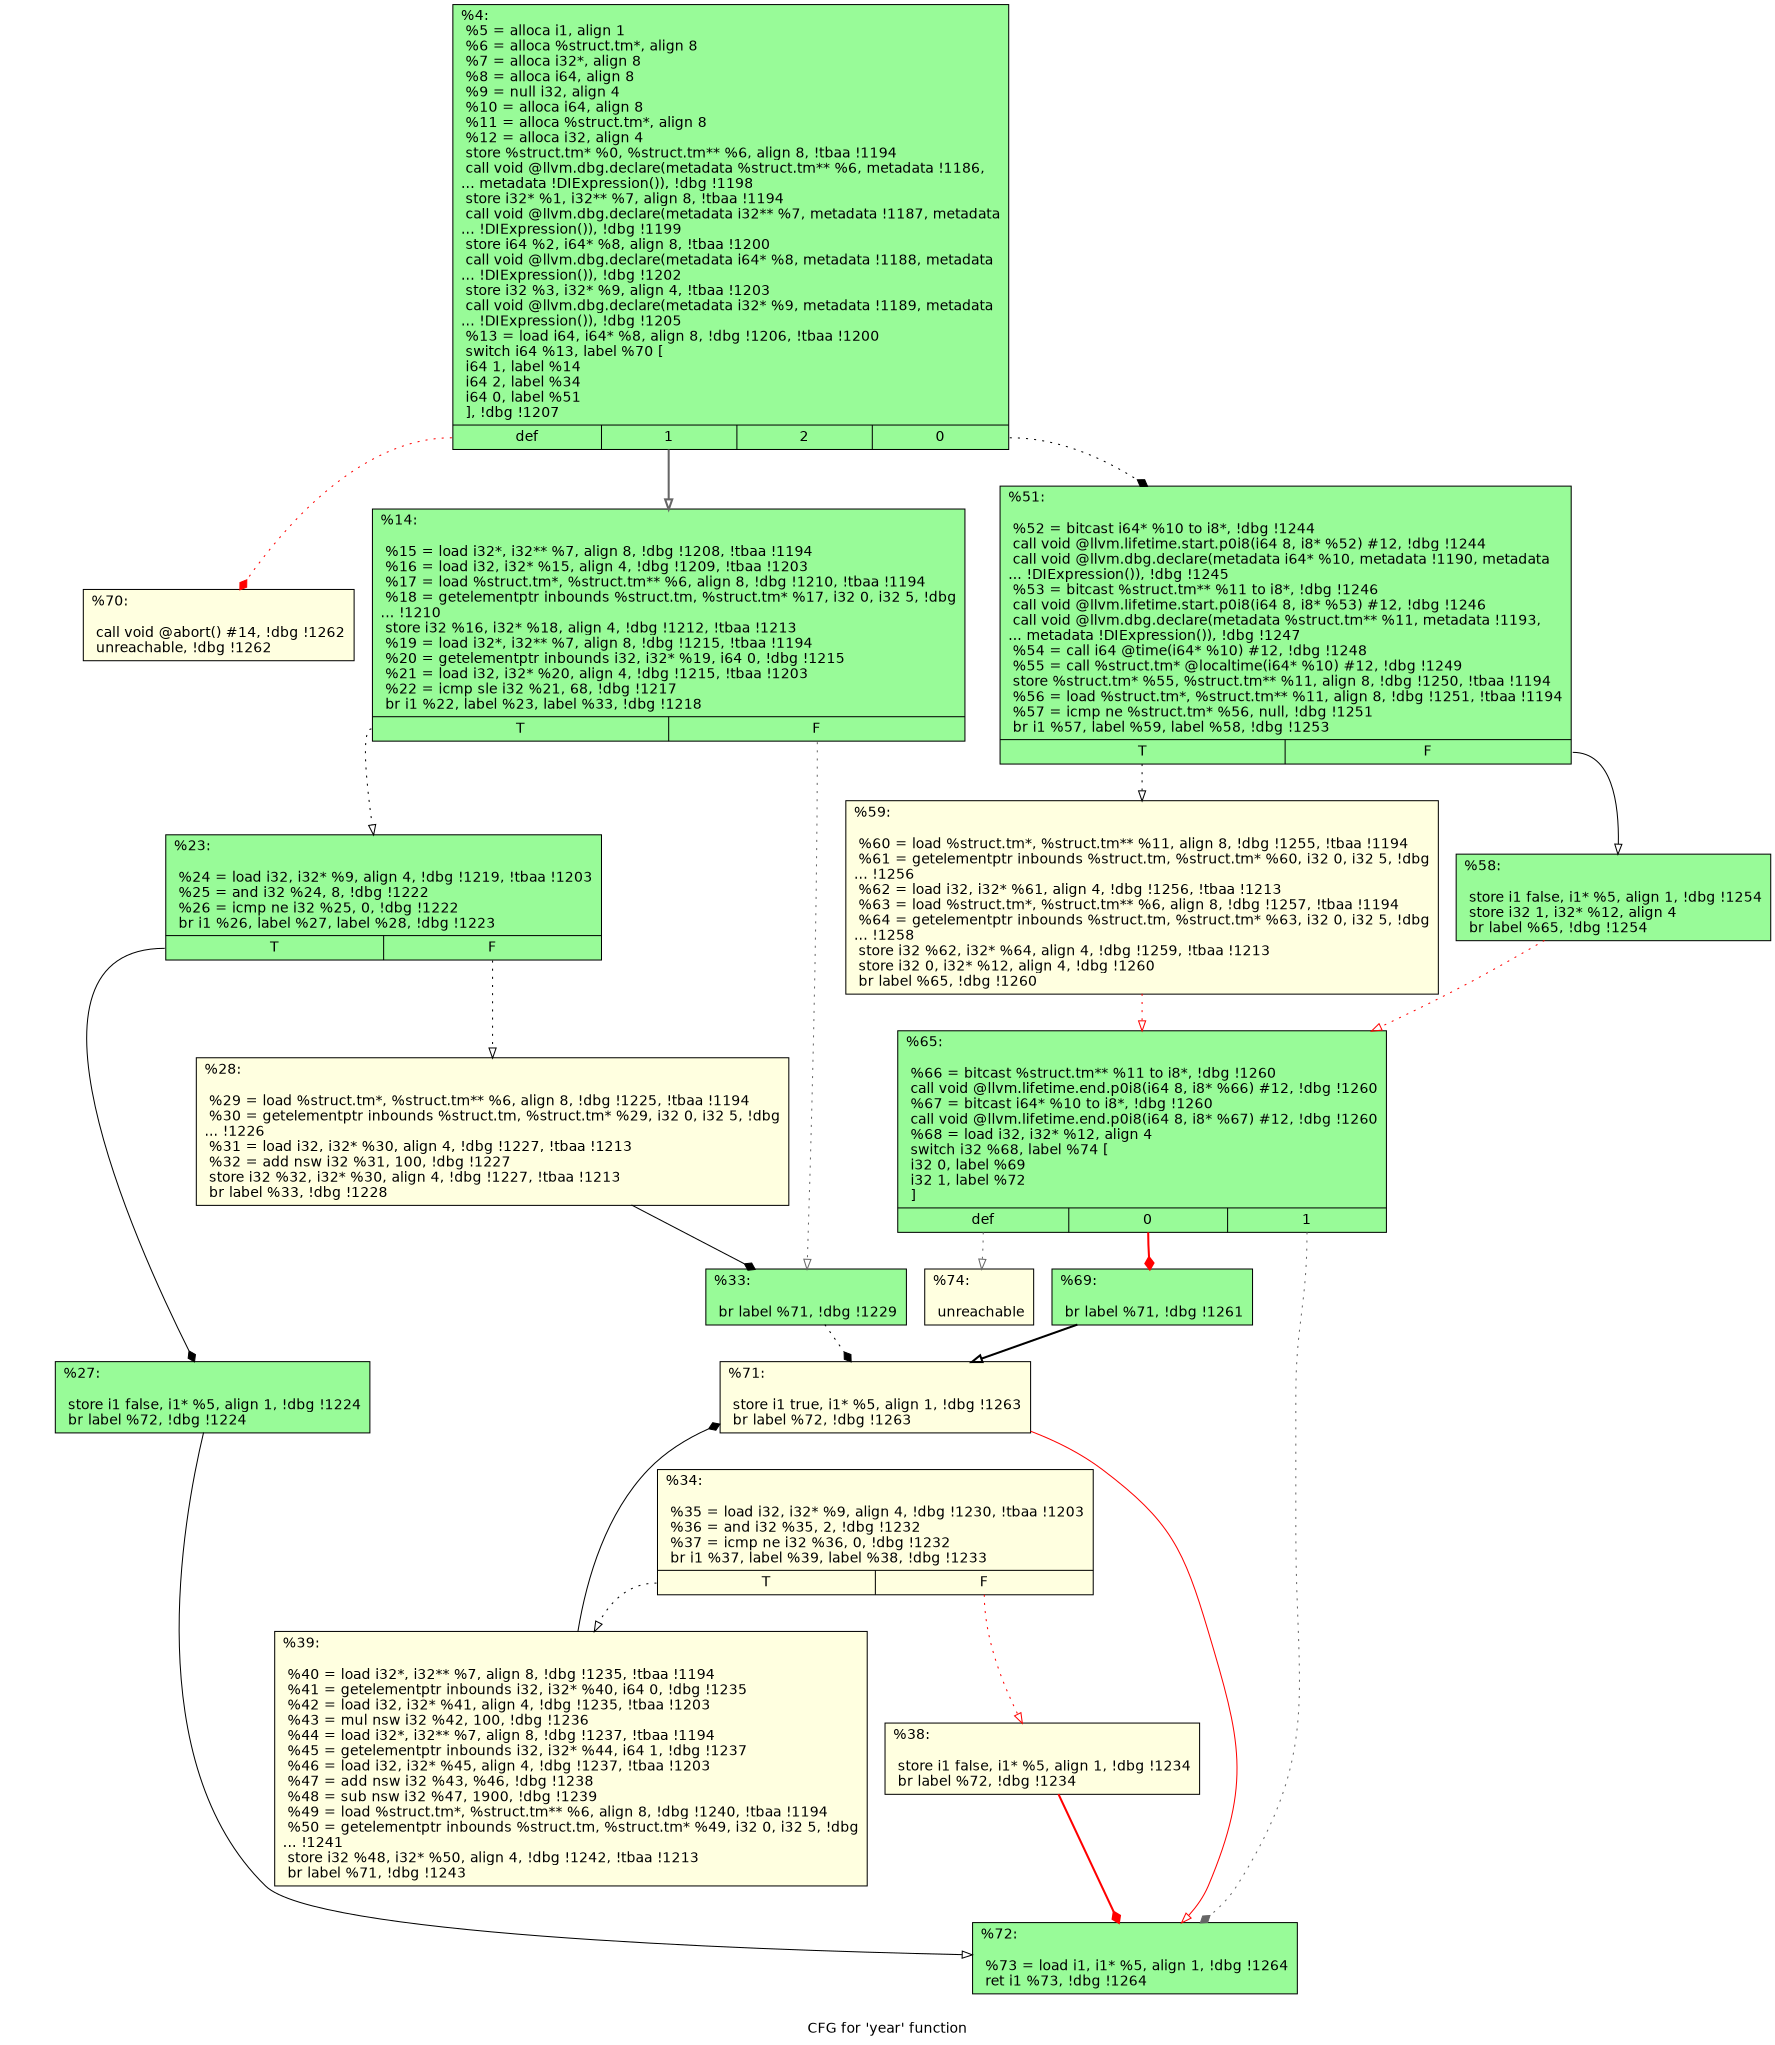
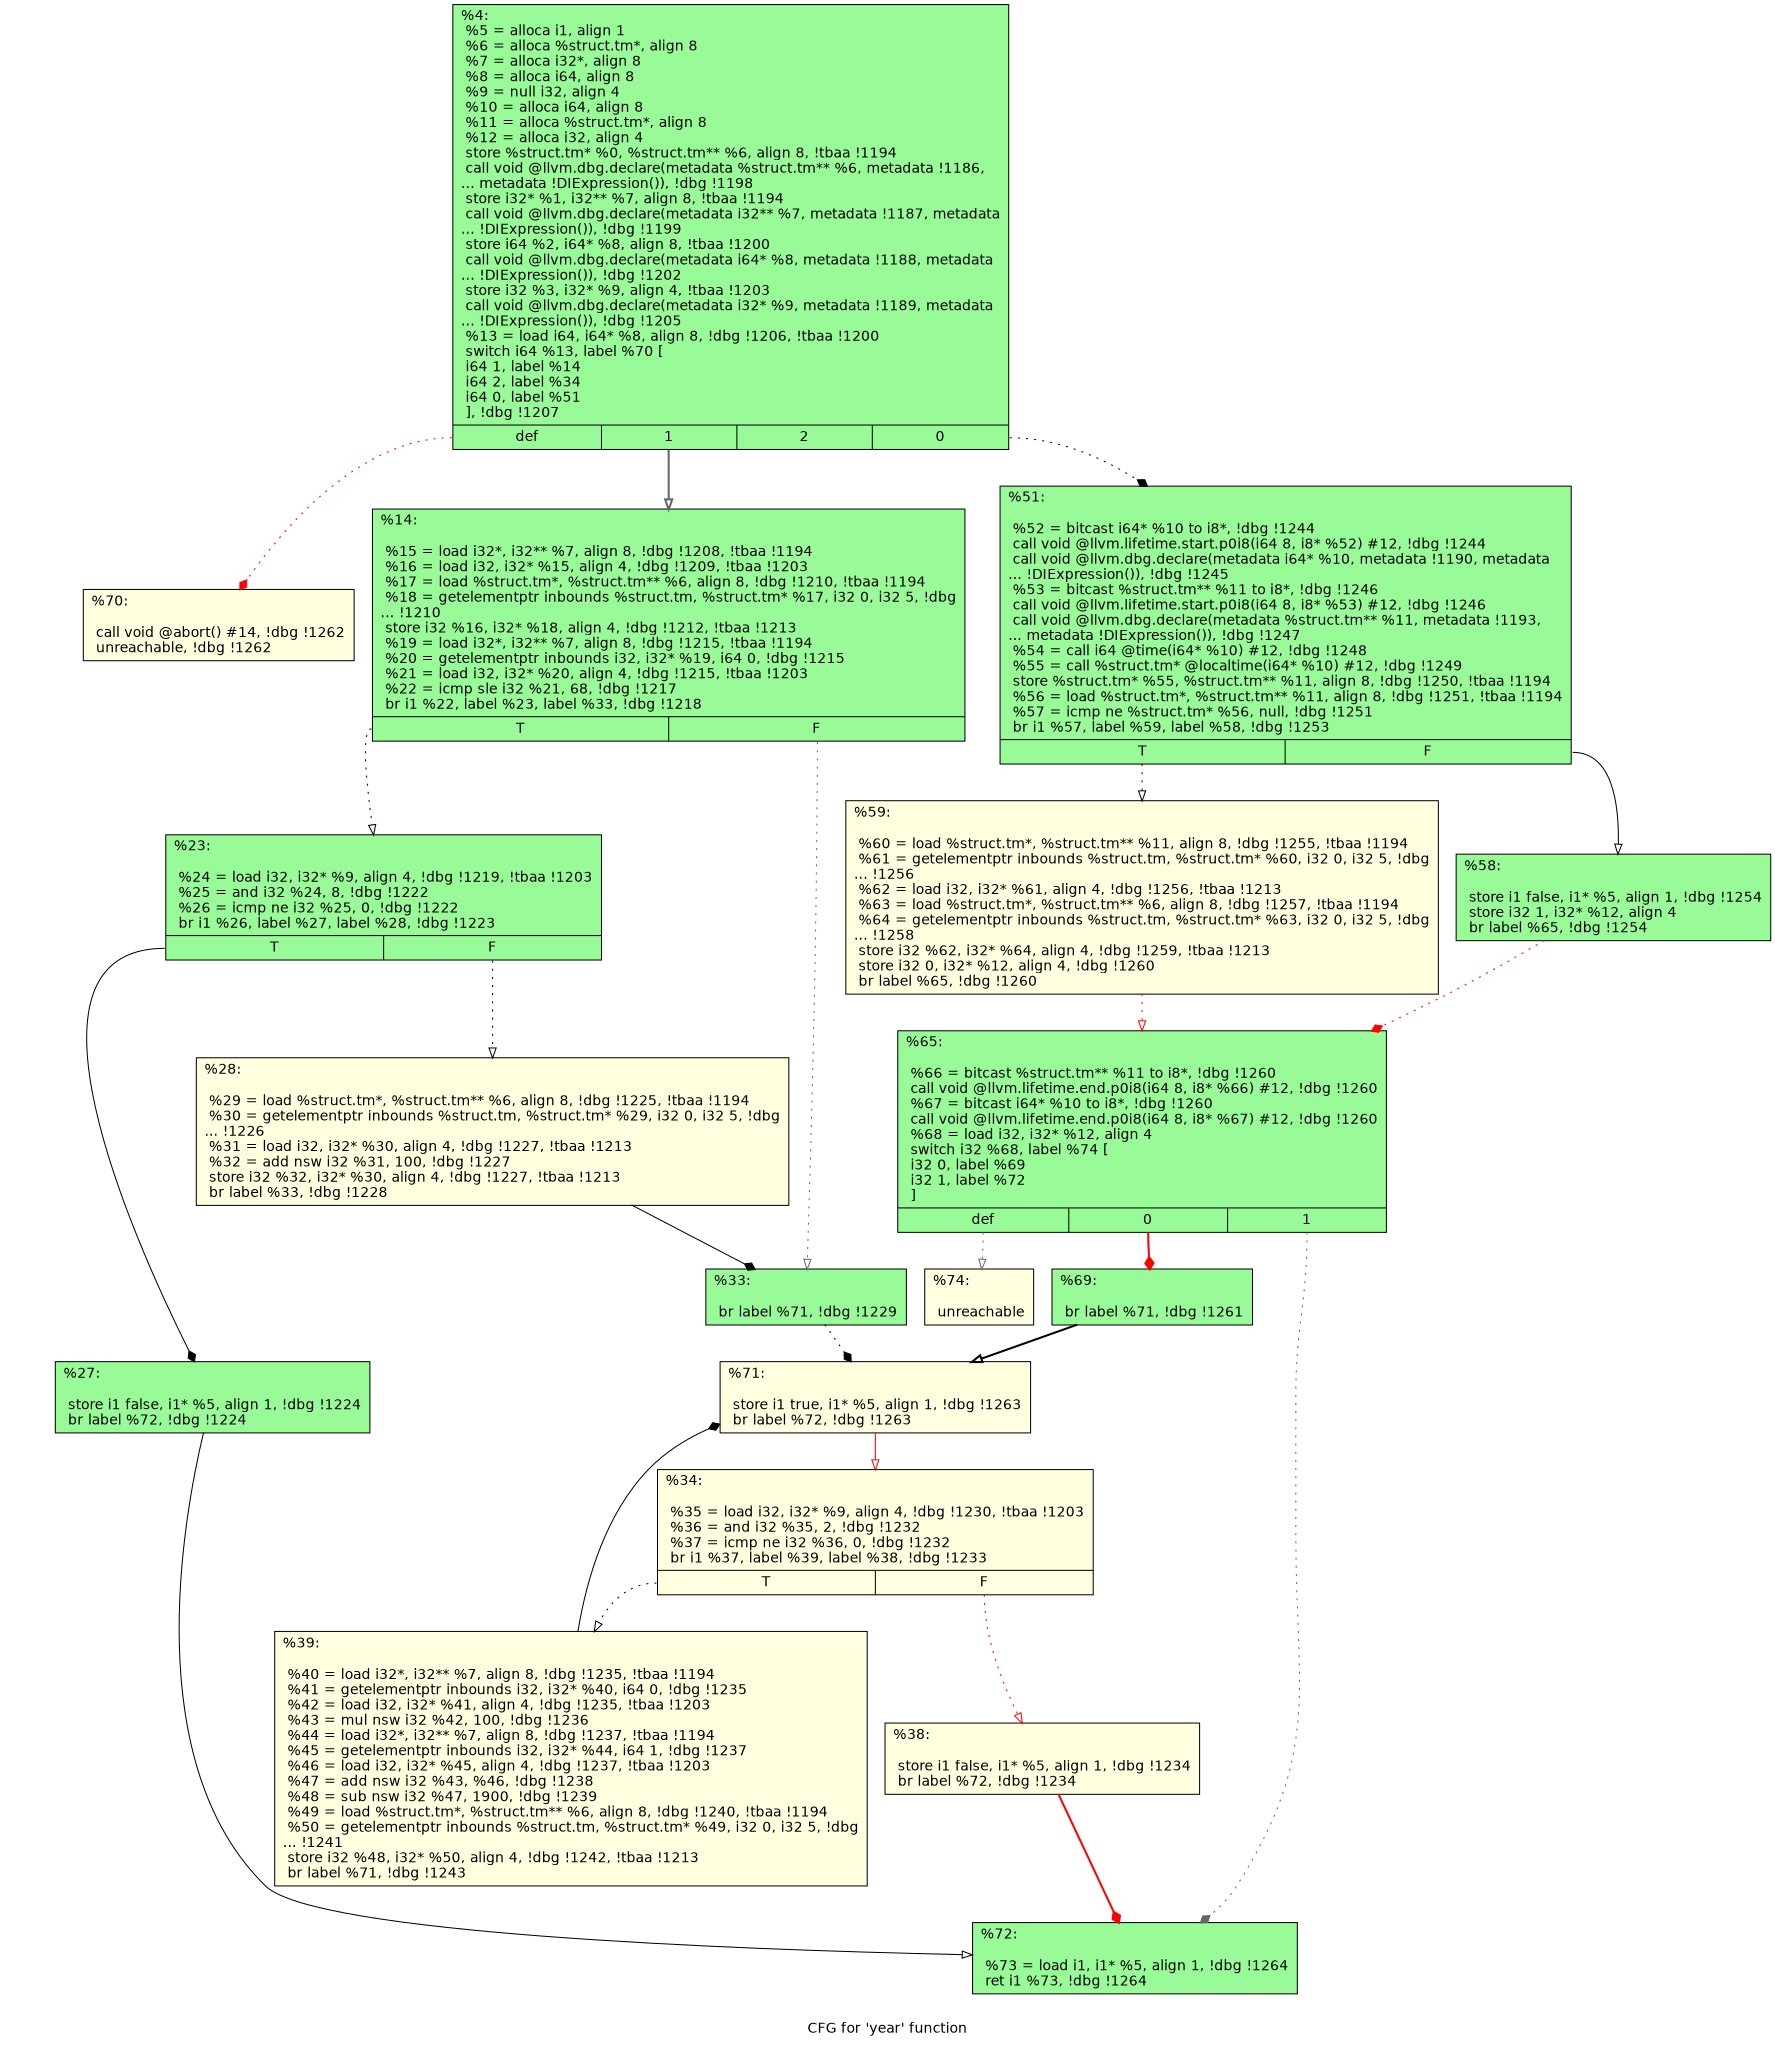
edge "%58:" -> "%65:": arrowhead onormal -> diamond
edge "%71:" -> "%72:": now "%71:" -> "%34:"
